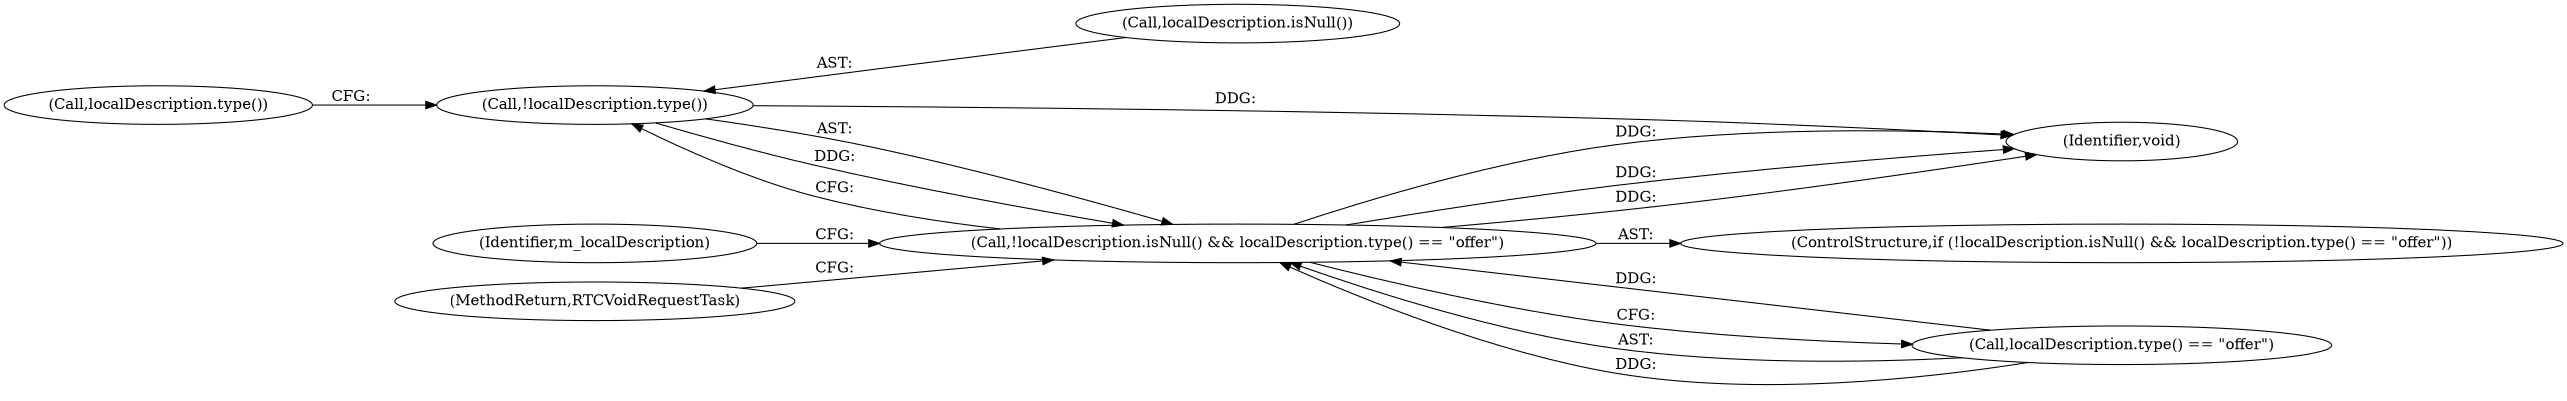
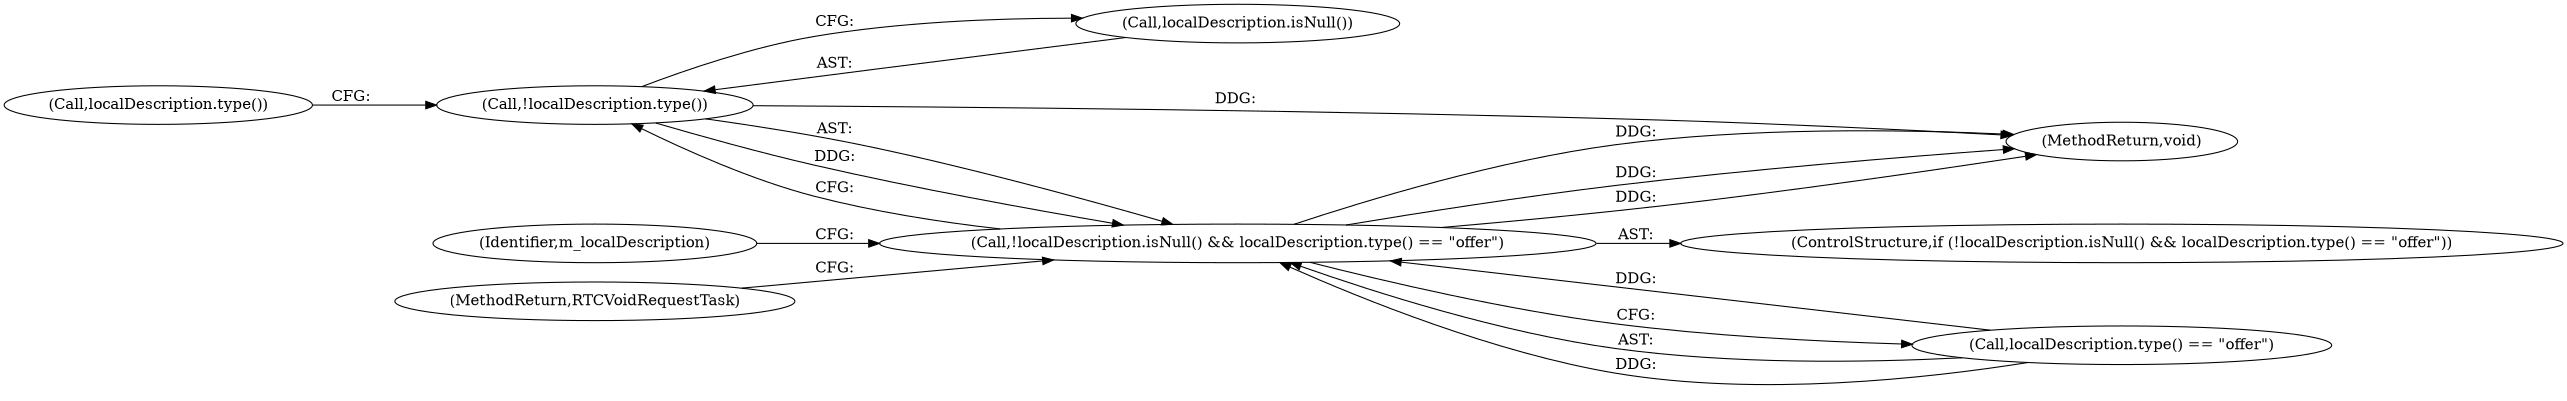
edge "(Call,!localDescription.type())" -> "(Call,localDescription.isNull())": added, label "CFG:"
node "(Identifier,void)": label "(Identifier,void)" -> "(MethodReturn,void)"
